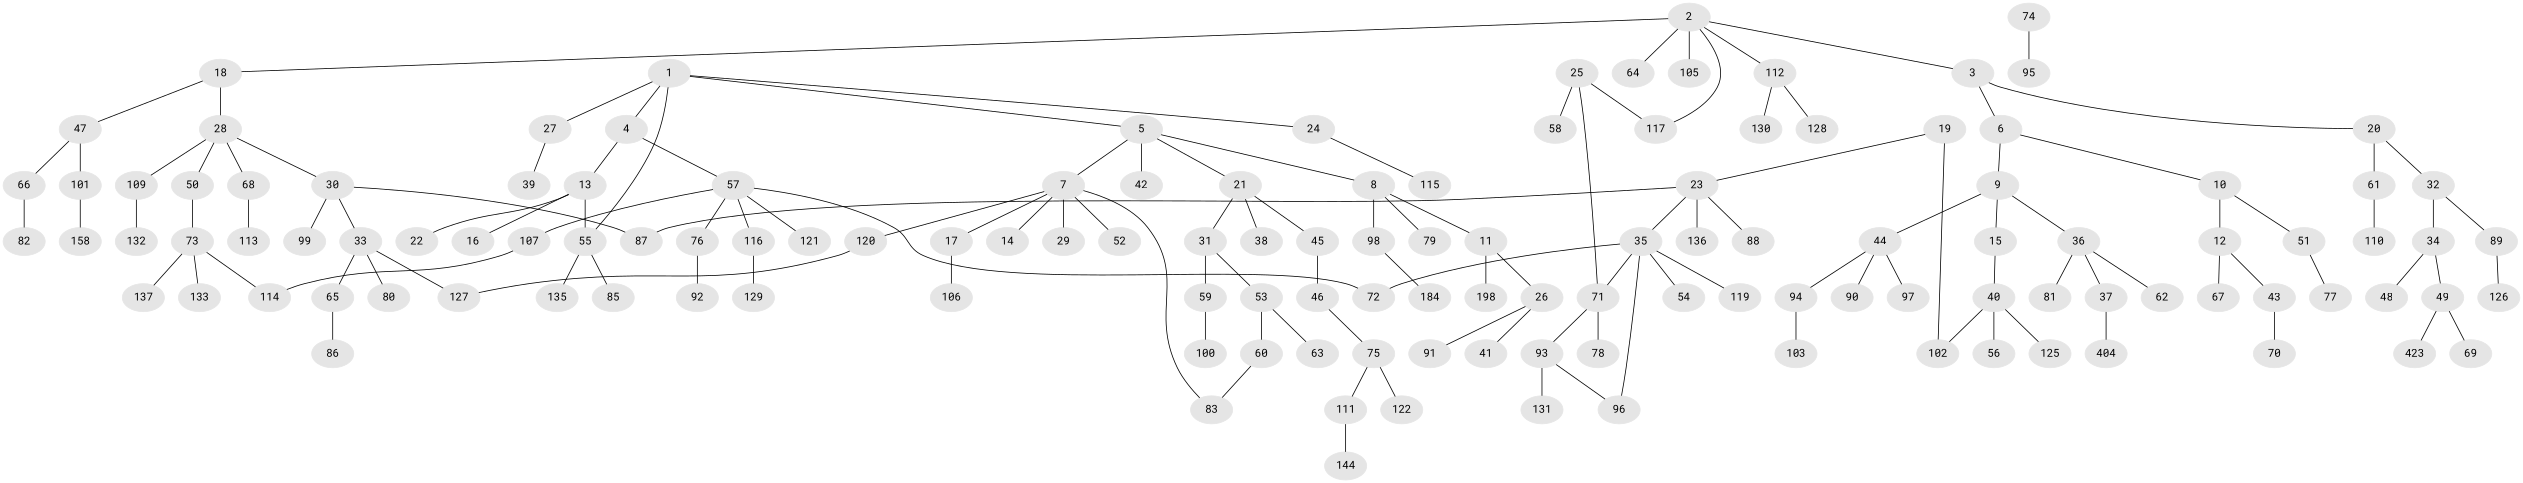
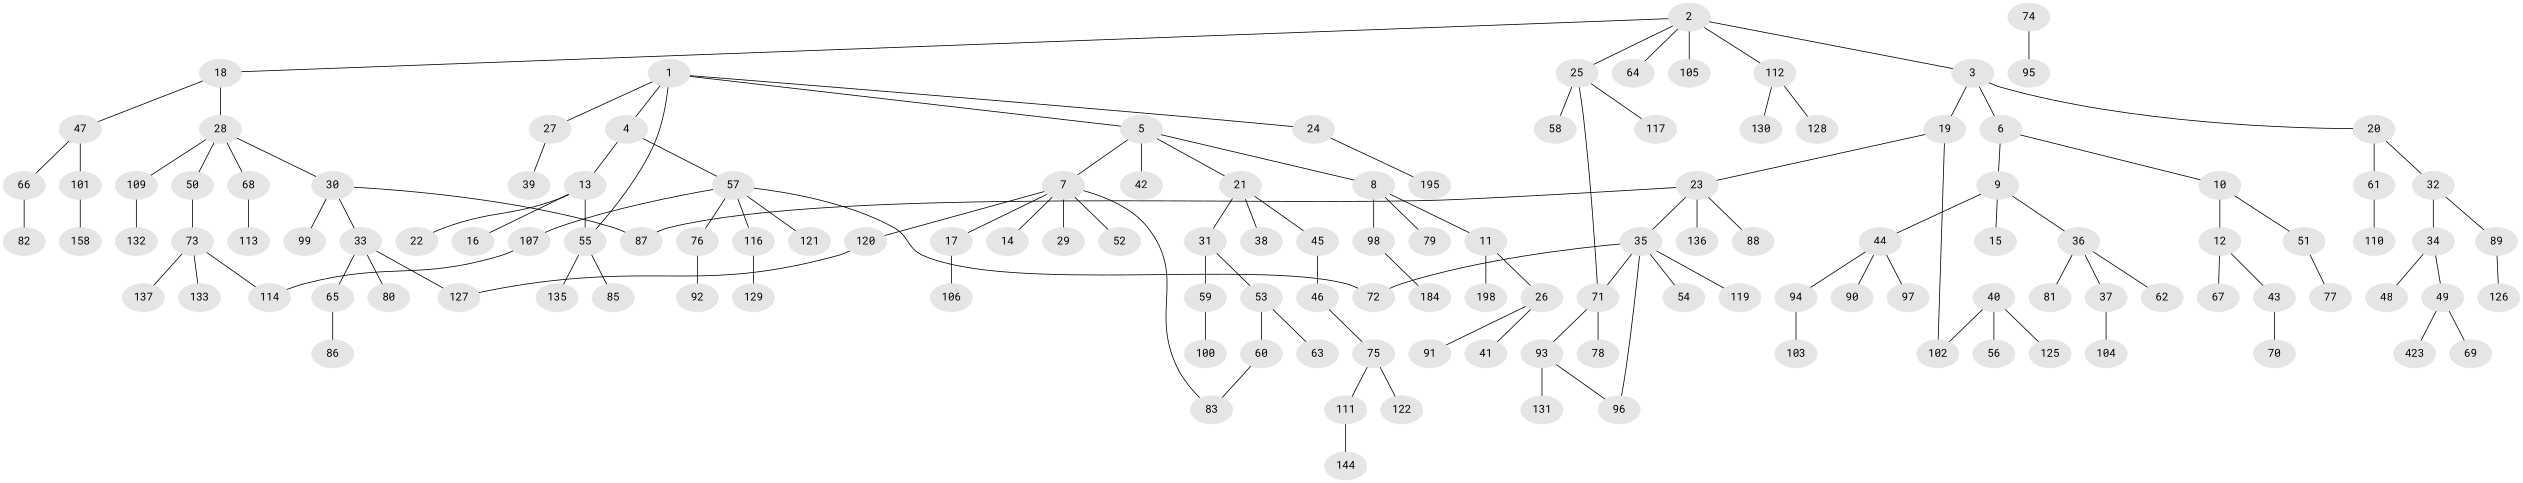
edge "2" -- "117": now "2" -- "25"
edge "3" -- "19": added
node "115": label "115" -> "195"
edge "15" -- "40": removed
node "404": label "404" -> "104"
